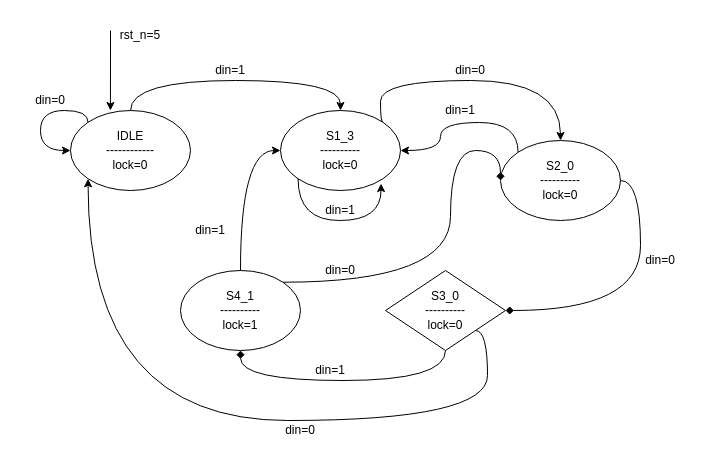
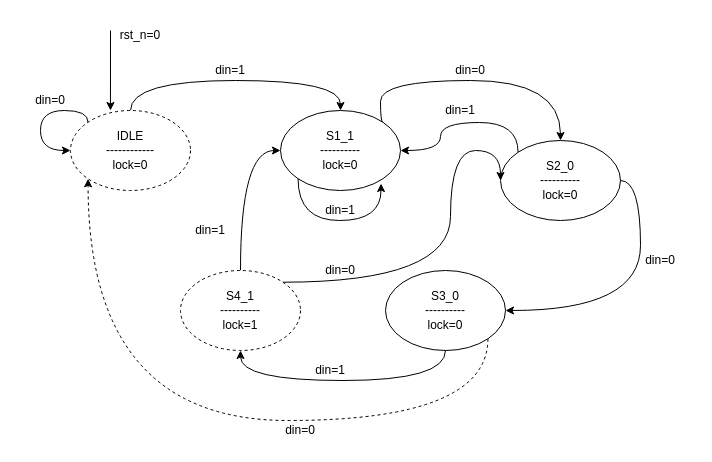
node "rst_n=5": label "rst_n=5" -> "rst_n=0"
node "IDLE ------------ lock=0": style solid -> dashed
node "S1_3 ---------- lock=0": label "S1_3 ---------- lock=0" -> "S1_1 ---------- lock=0"
edge "S4_1 ---------- lock=1" -> "S2_0 ---------- lock=0": arrowhead diamond -> classic
edge "S2_0 ---------- lock=0" -> "S3_0 ---------- lock=0": arrowhead diamond -> classic
node "S4_1 ---------- lock=1": style solid -> dashed
node "S3_0 ---------- lock=0": shape diamond -> ellipse
edge "S3_0 ---------- lock=0" -> "S4_1 ---------- lock=1": arrowhead diamond -> classic
edge "S3_0 ---------- lock=0" -> "IDLE ------------ lock=0": style solid -> dashed
